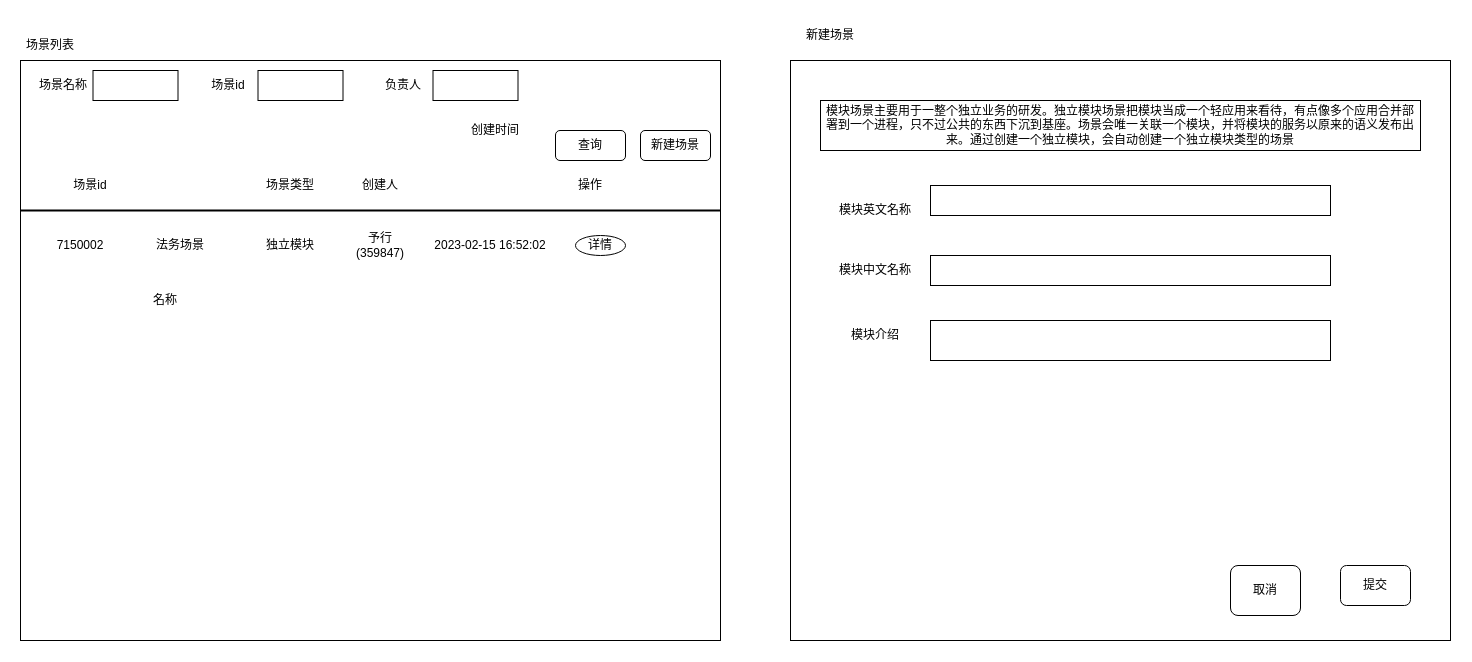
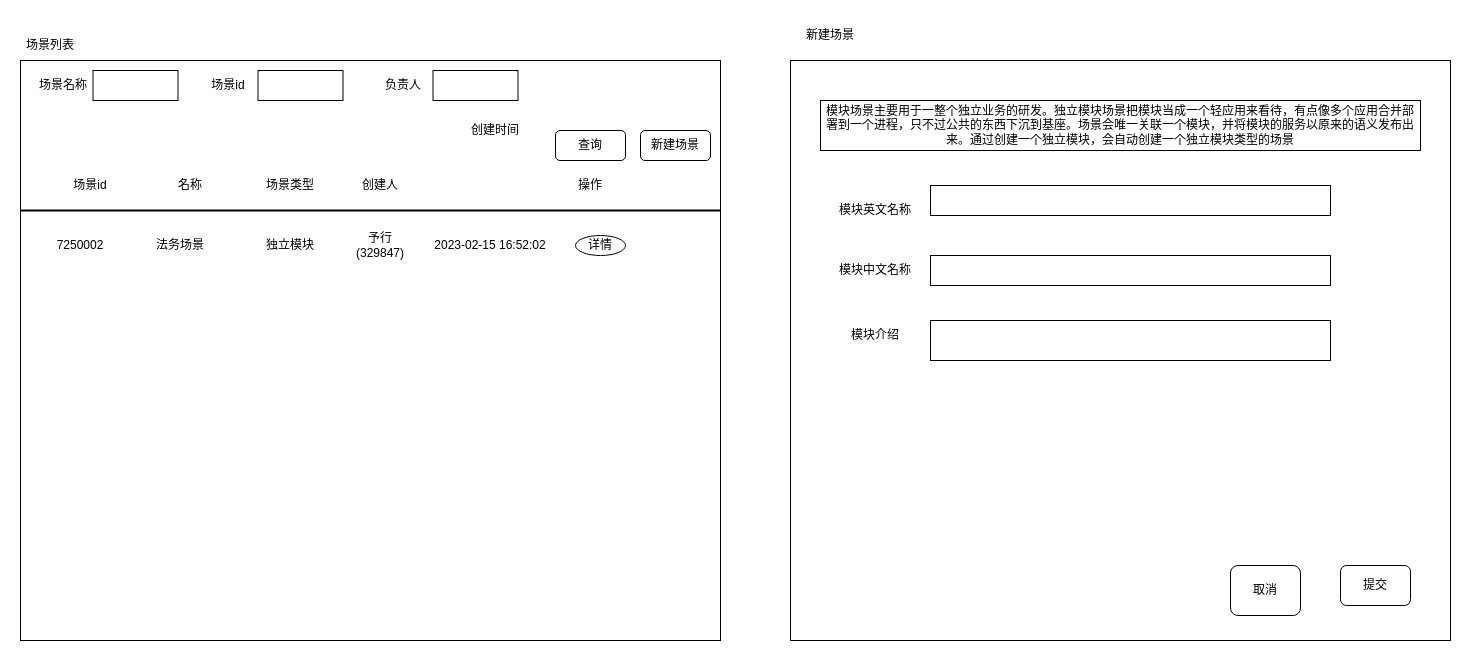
node "7150002": label "7150002" -> "7250002"
node "予行(359847)": label "予行(359847)" -> "予行(329847)"
node "名称": moved (166, 301) -> (191, 186)
